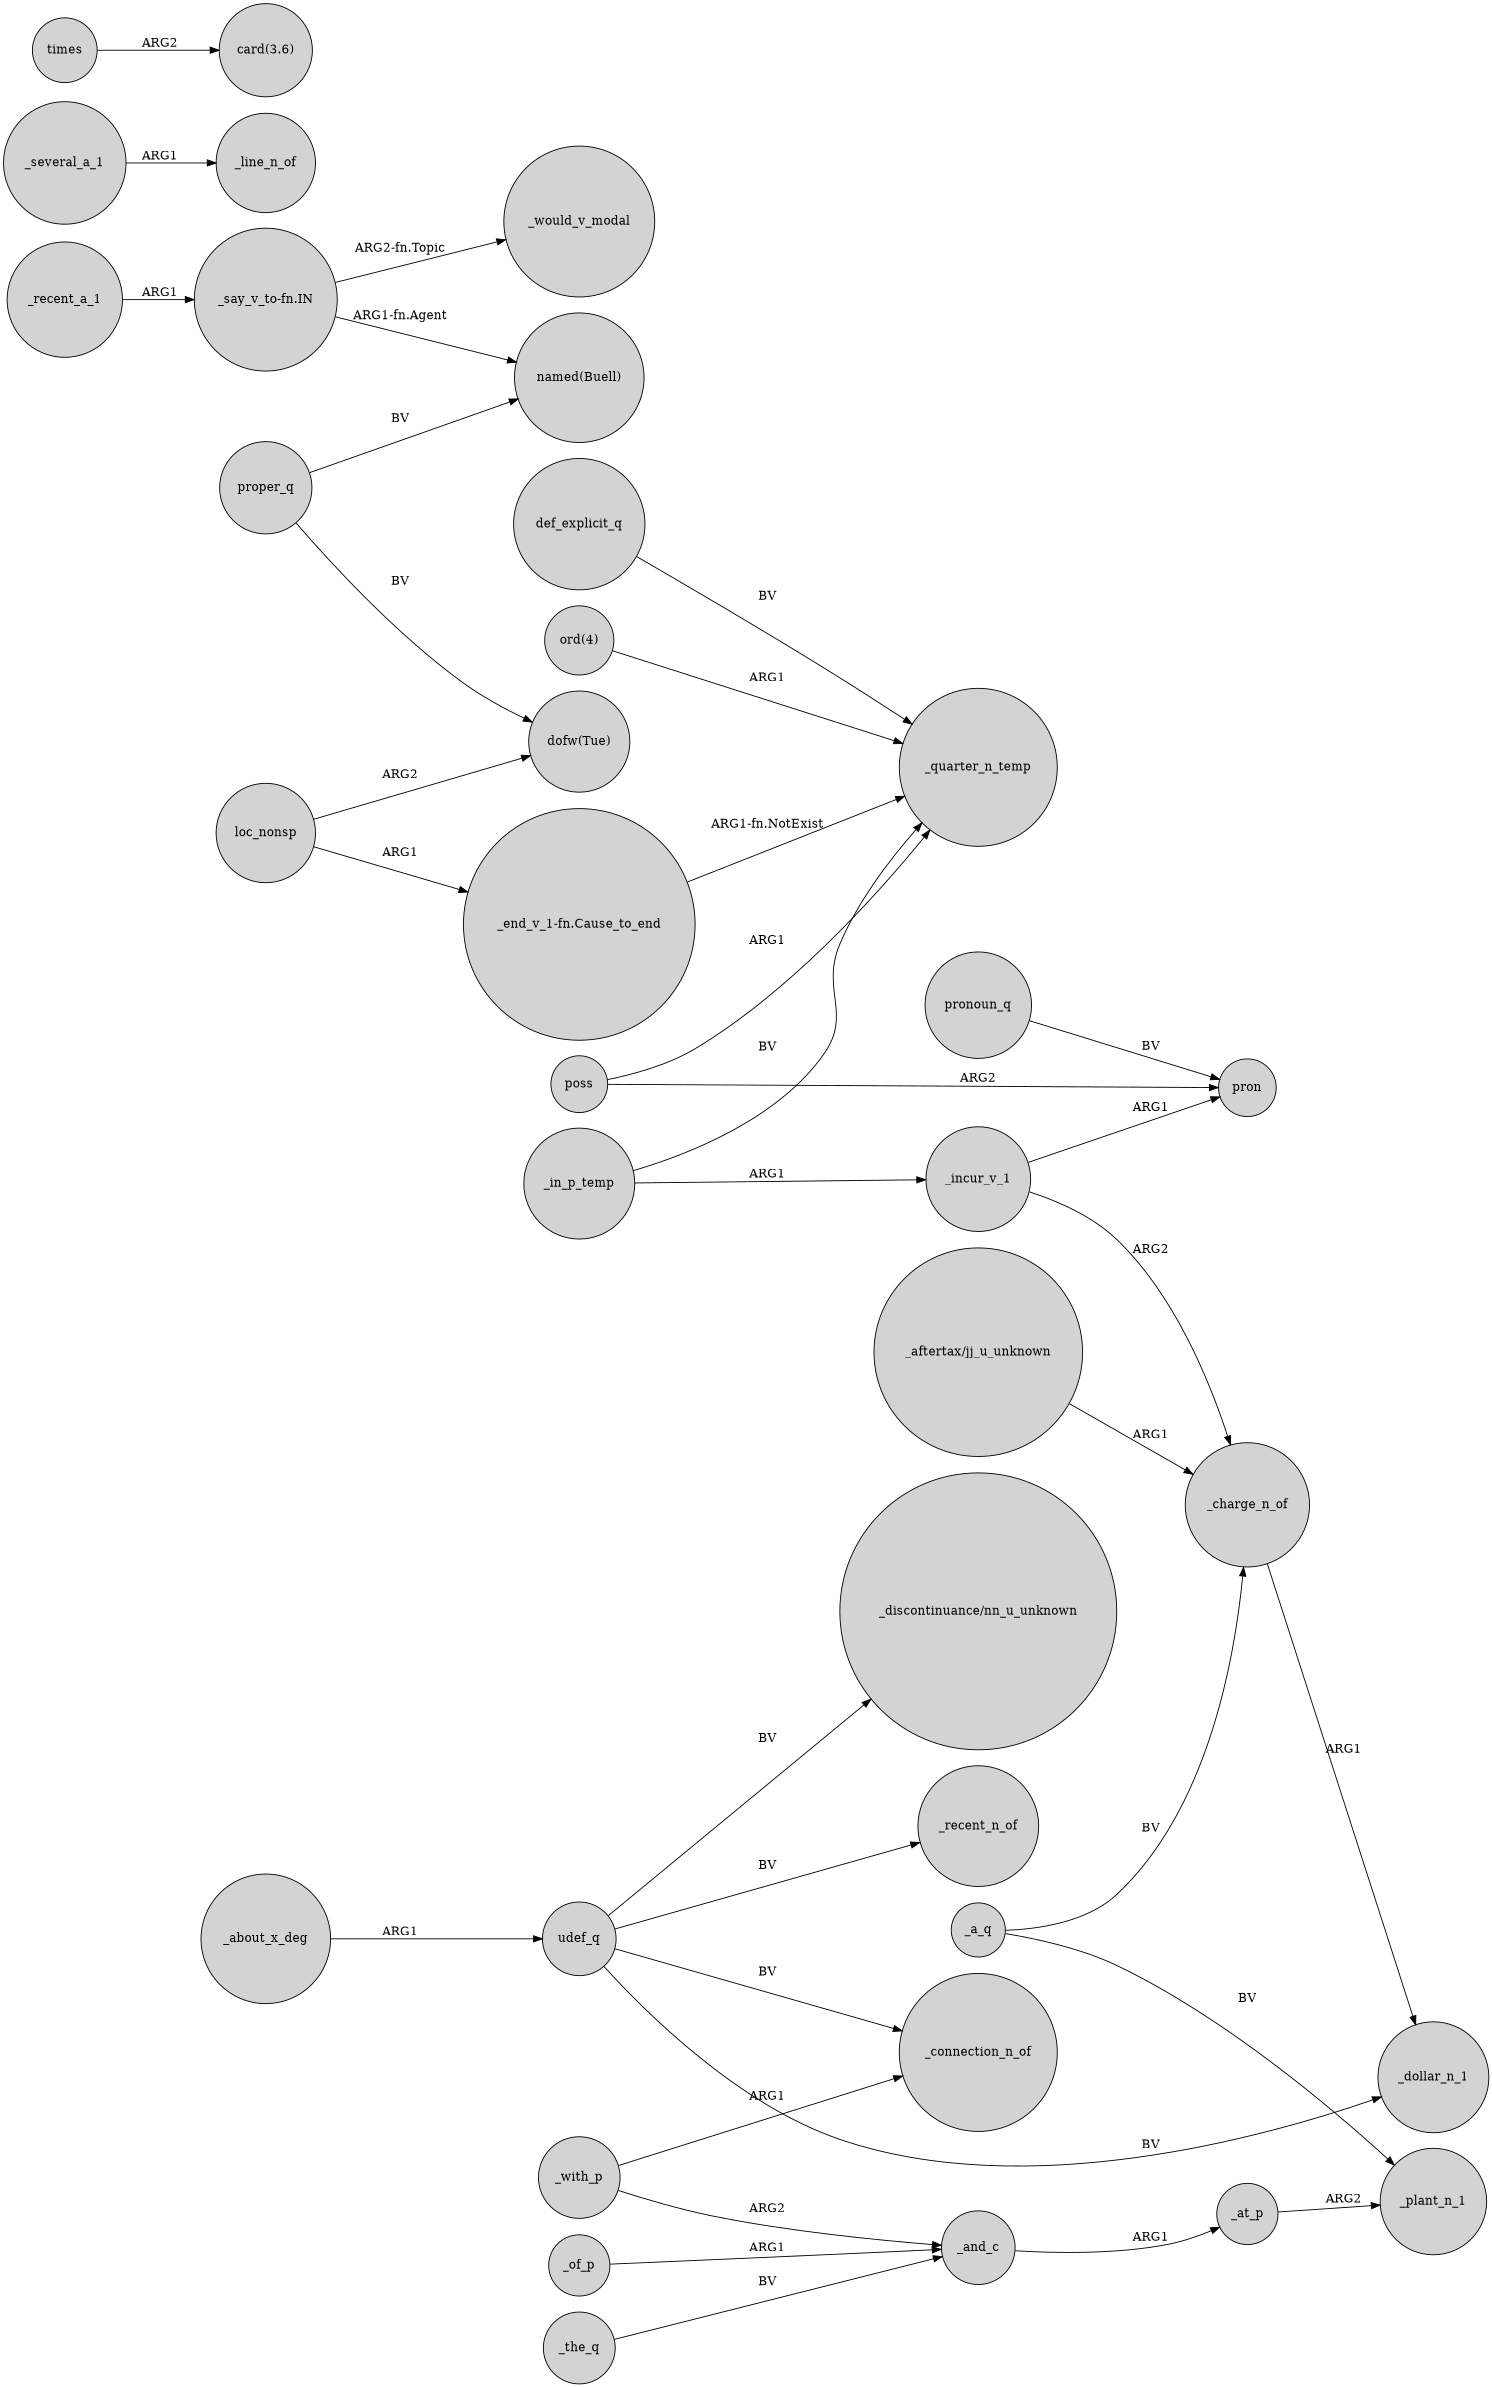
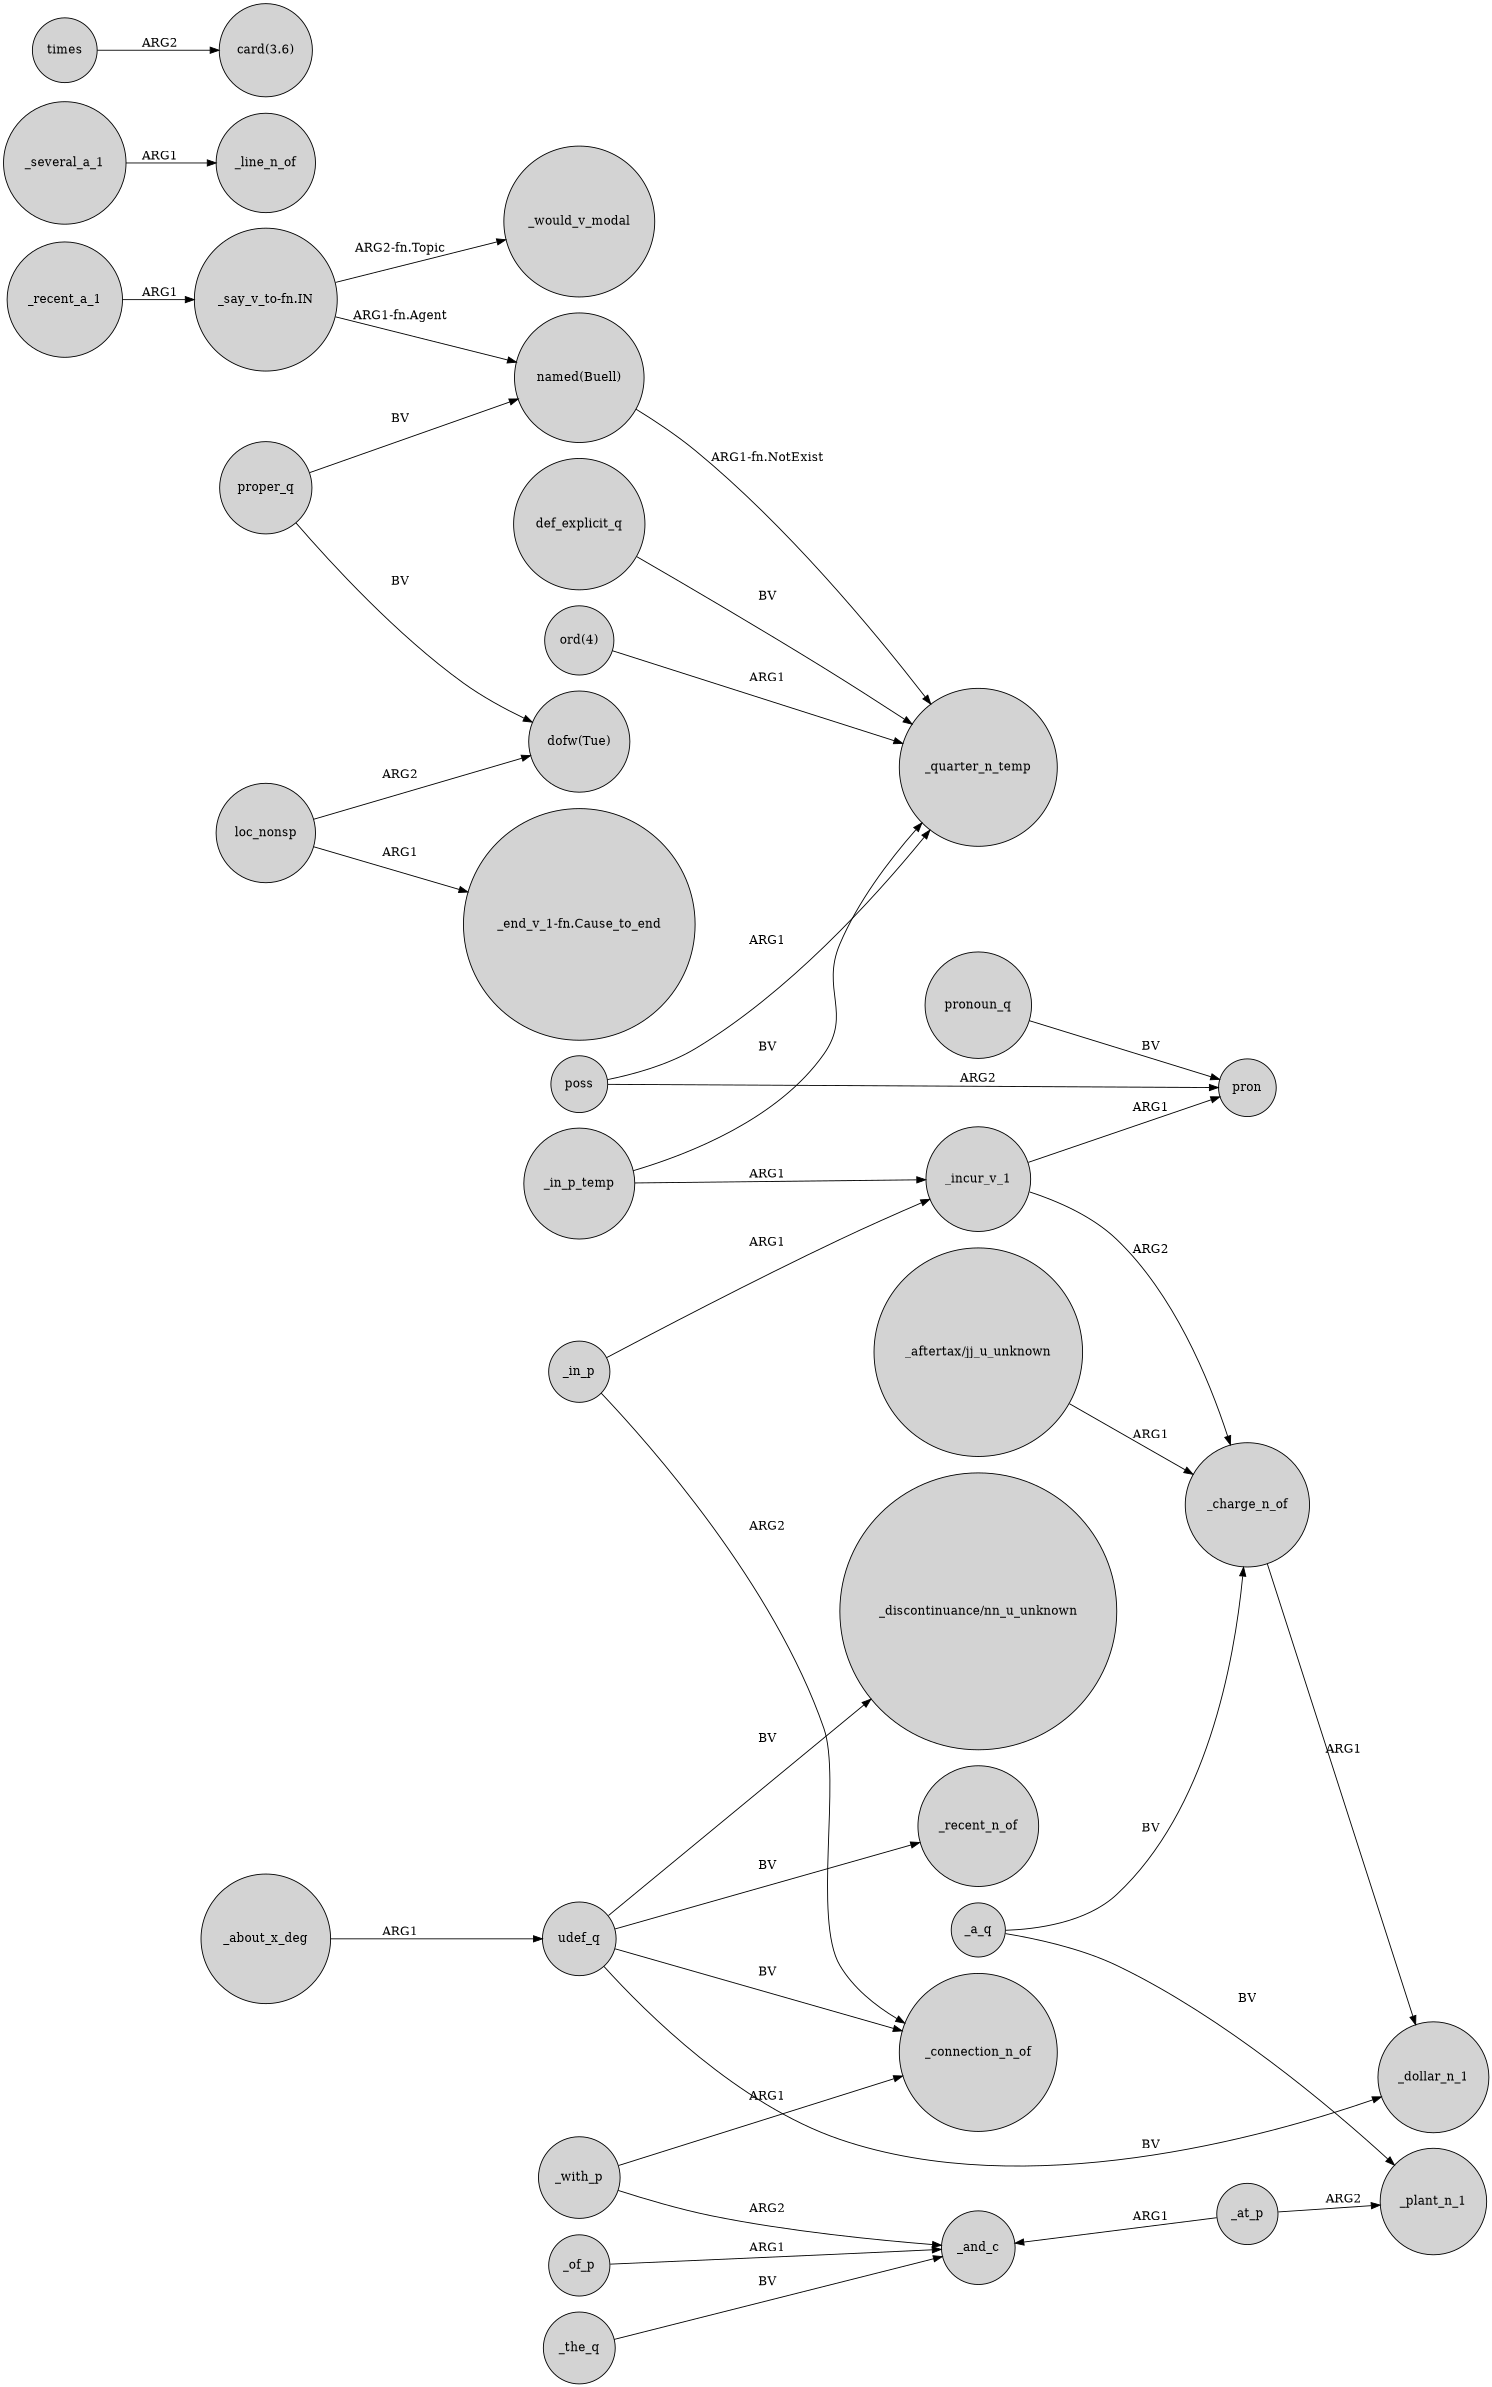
edge "_end_v_1-fn.Cause_to_end" -> "_quarter_n_temp": now "named(Buell)" -> "_quarter_n_temp"
node "_in_p": added
edge "_and_c" -> "_at_p": reversed
